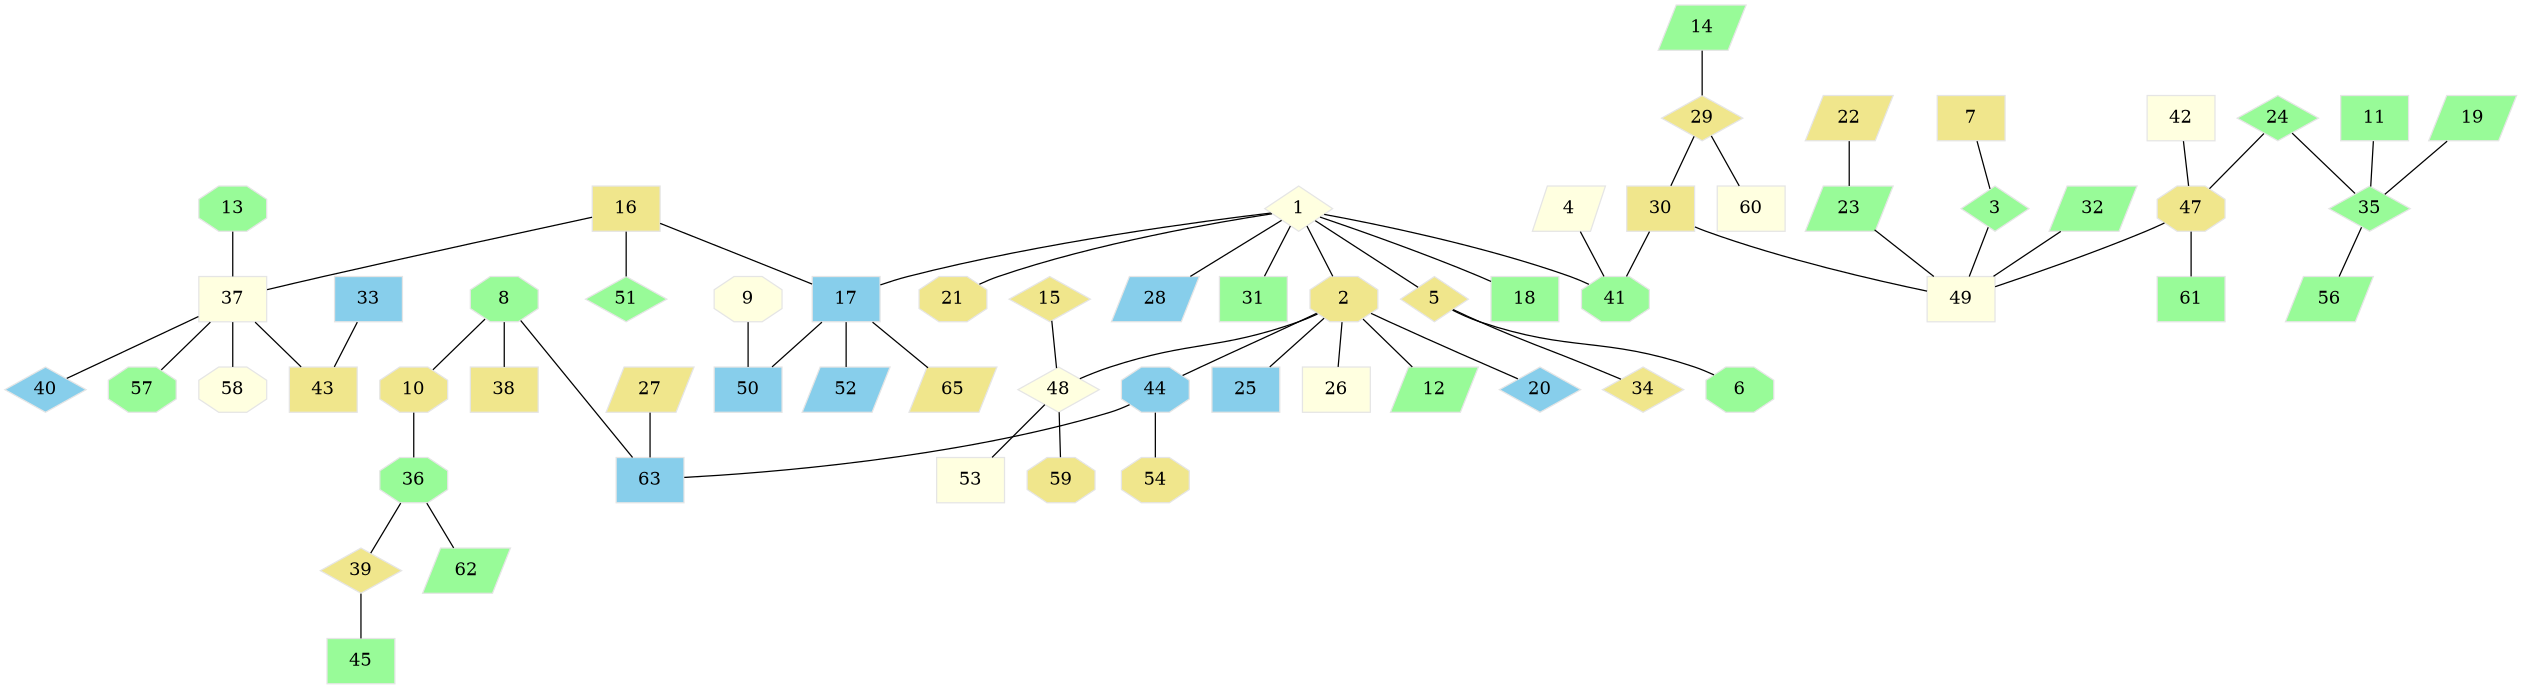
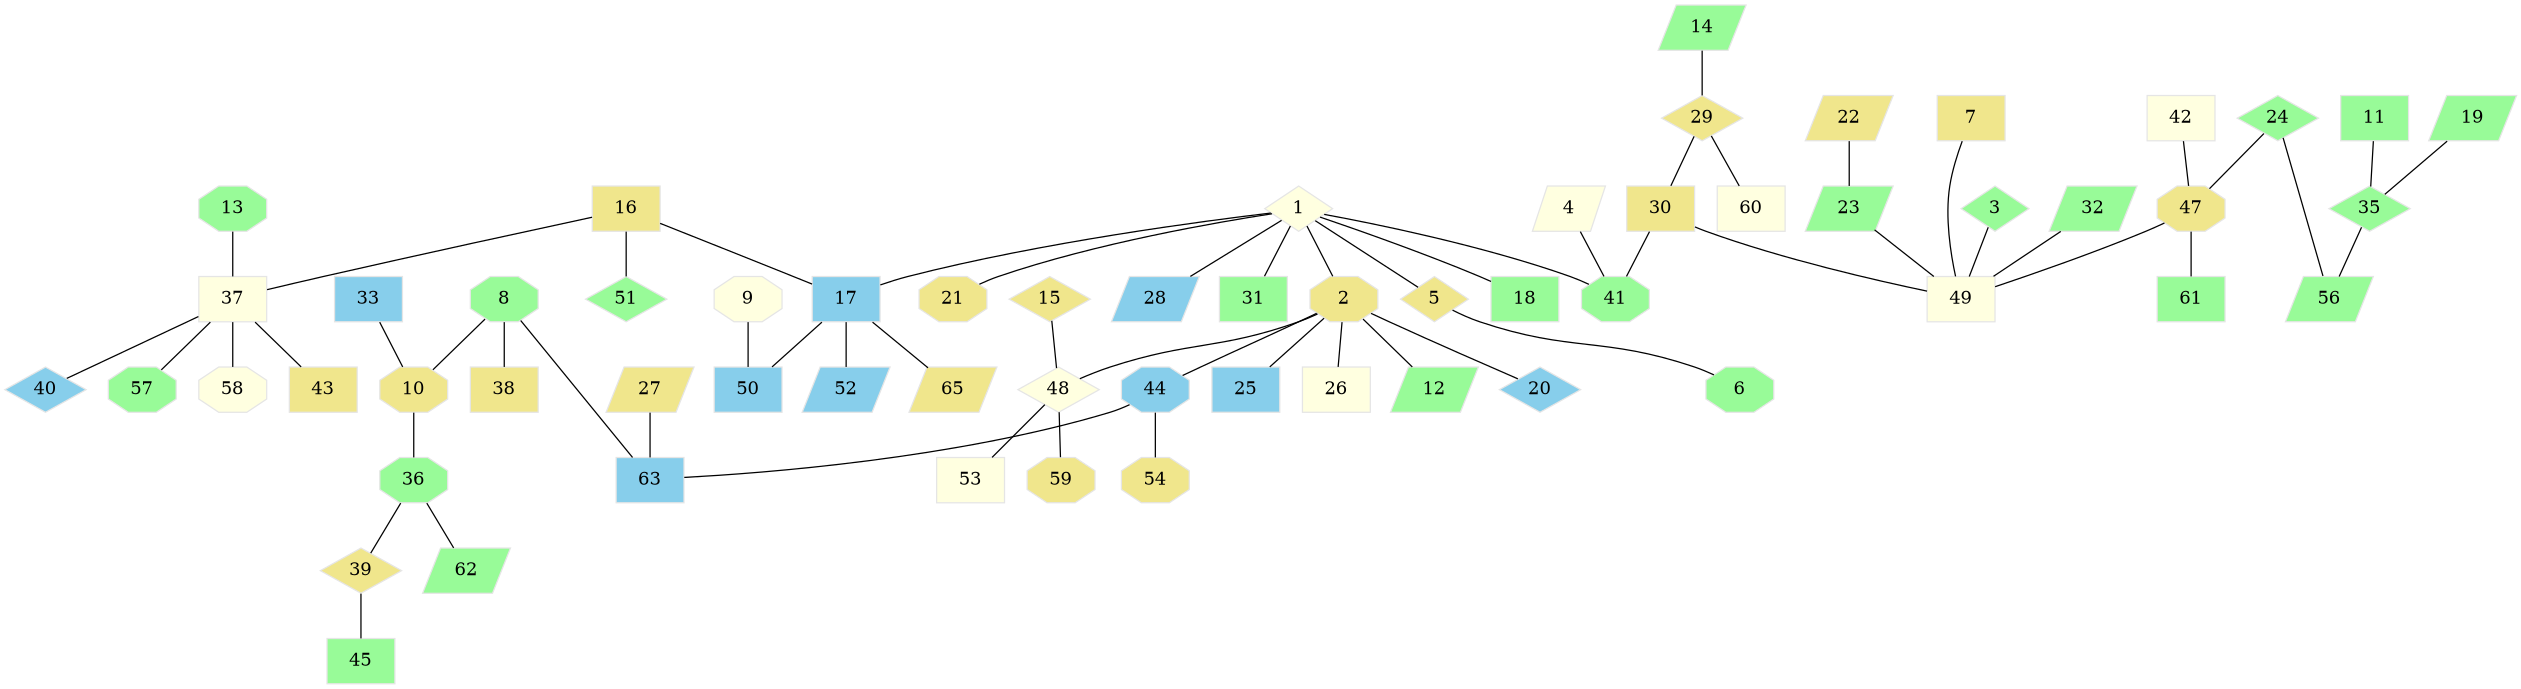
edge "24" -- "35": now "24" -- "56"
edge "7" -- "3": now "7" -- "49"
edge "33" -- "43": now "33" -- "10"
node "34": removed
